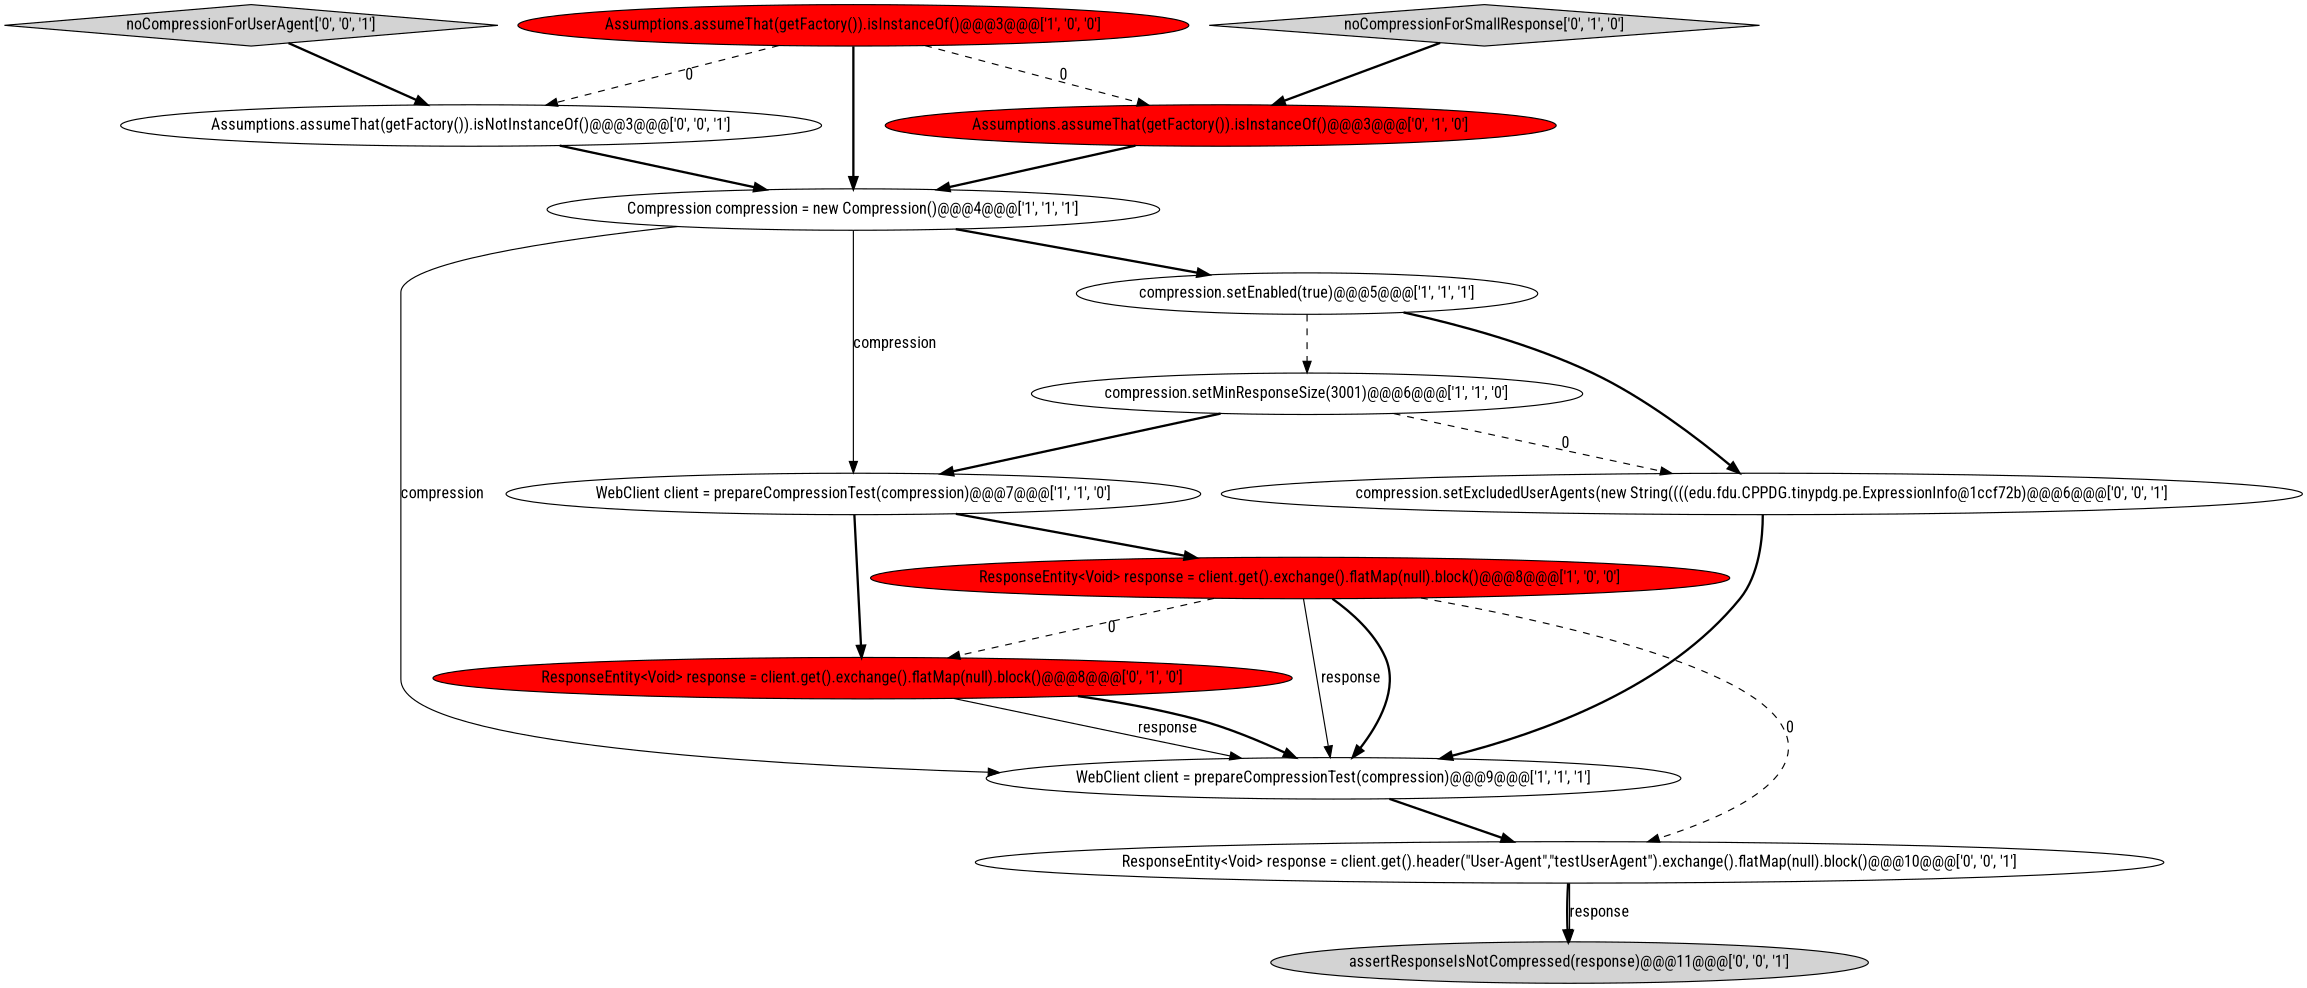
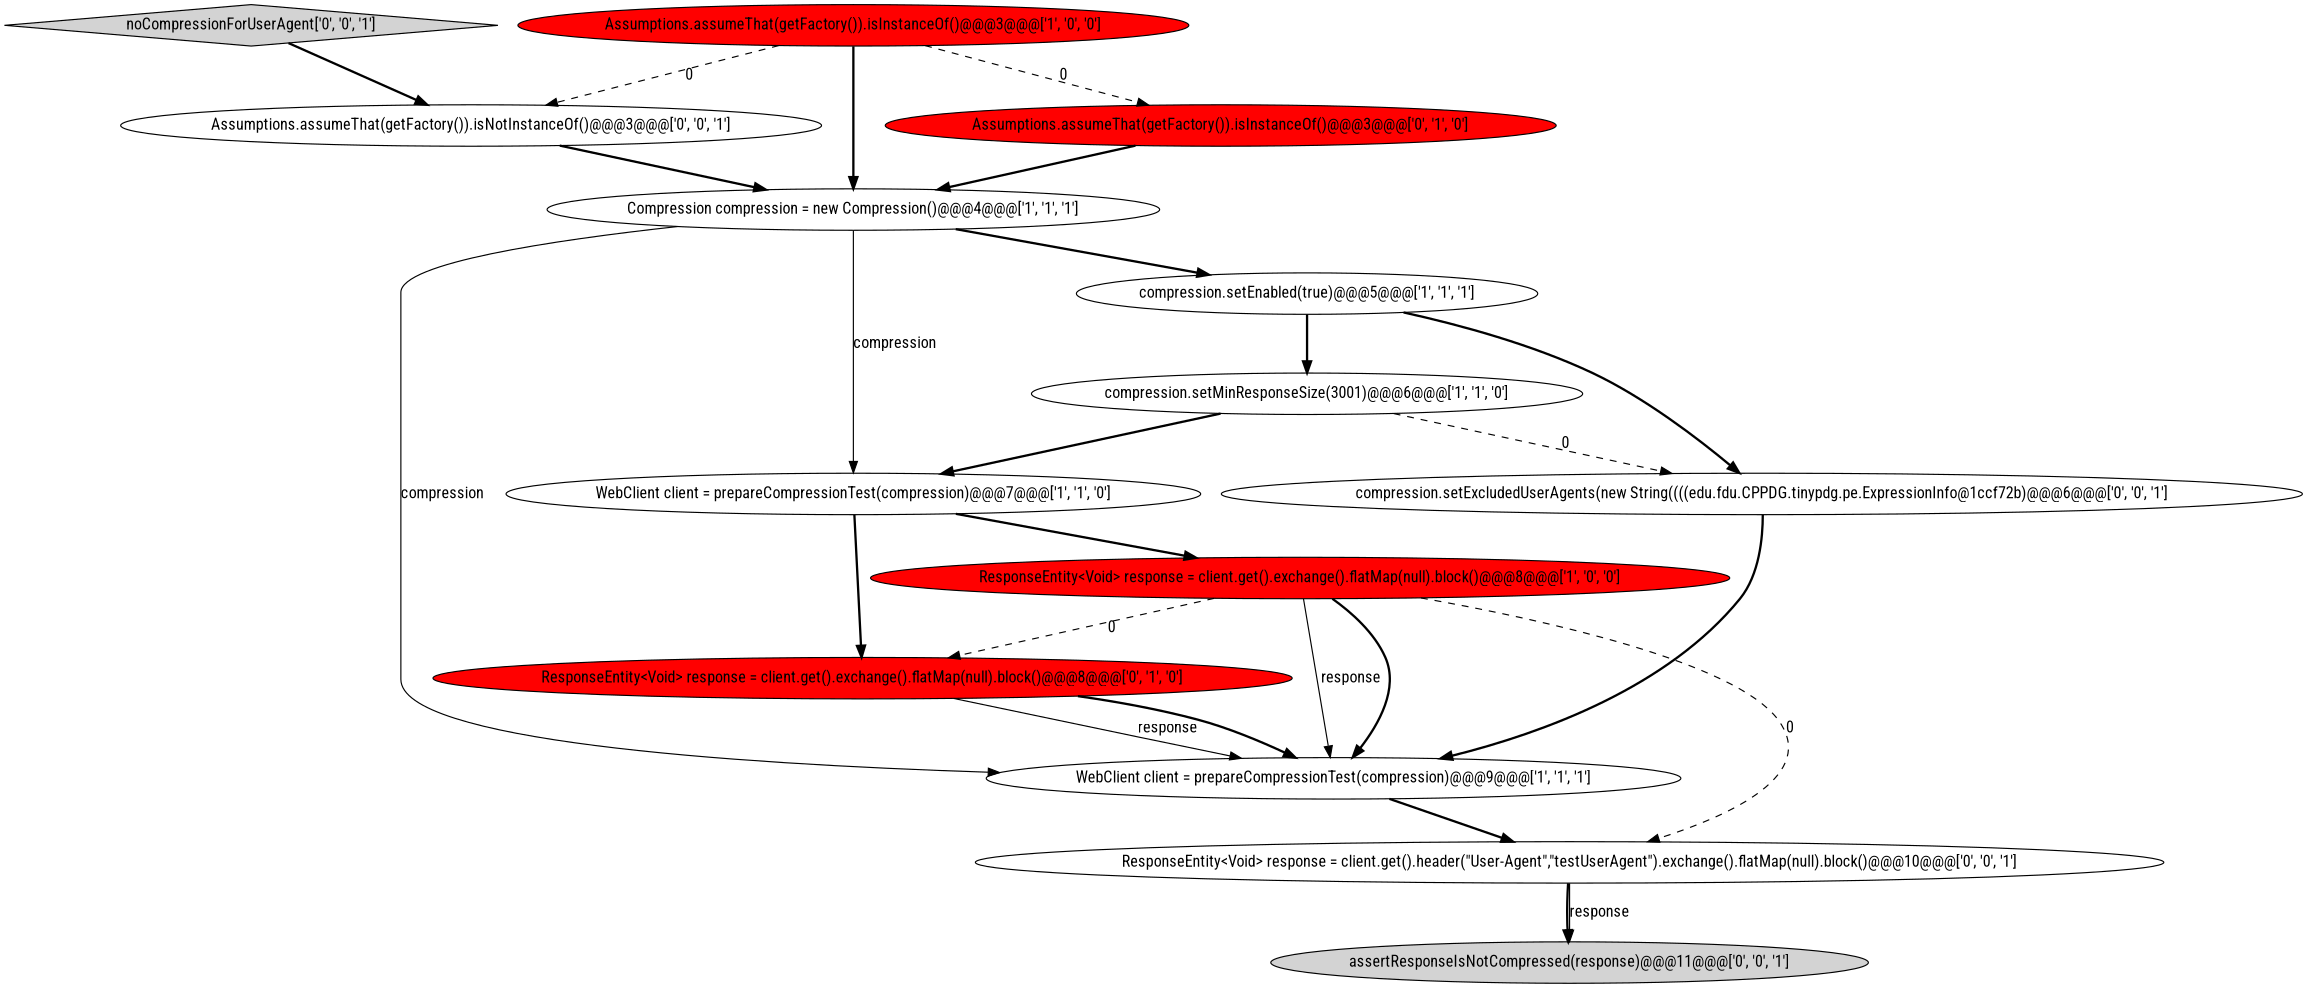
node "noCompressionForSmallResponse['0', '1', '0']": removed
edge "compression.setEnabled(true)@@@5@@@['1', '1', '1']" -> "compression.setMinResponseSize(3001)@@@6@@@['1', '1', '0']": style dashed -> bold
